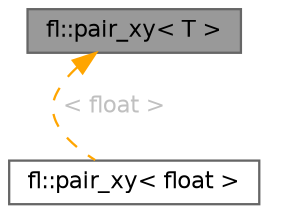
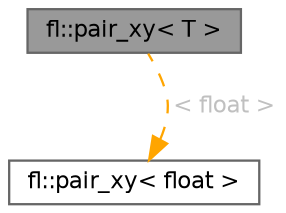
edge "fl::pair_xy< float >" -> "fl::pair_xy< T >": reversed
